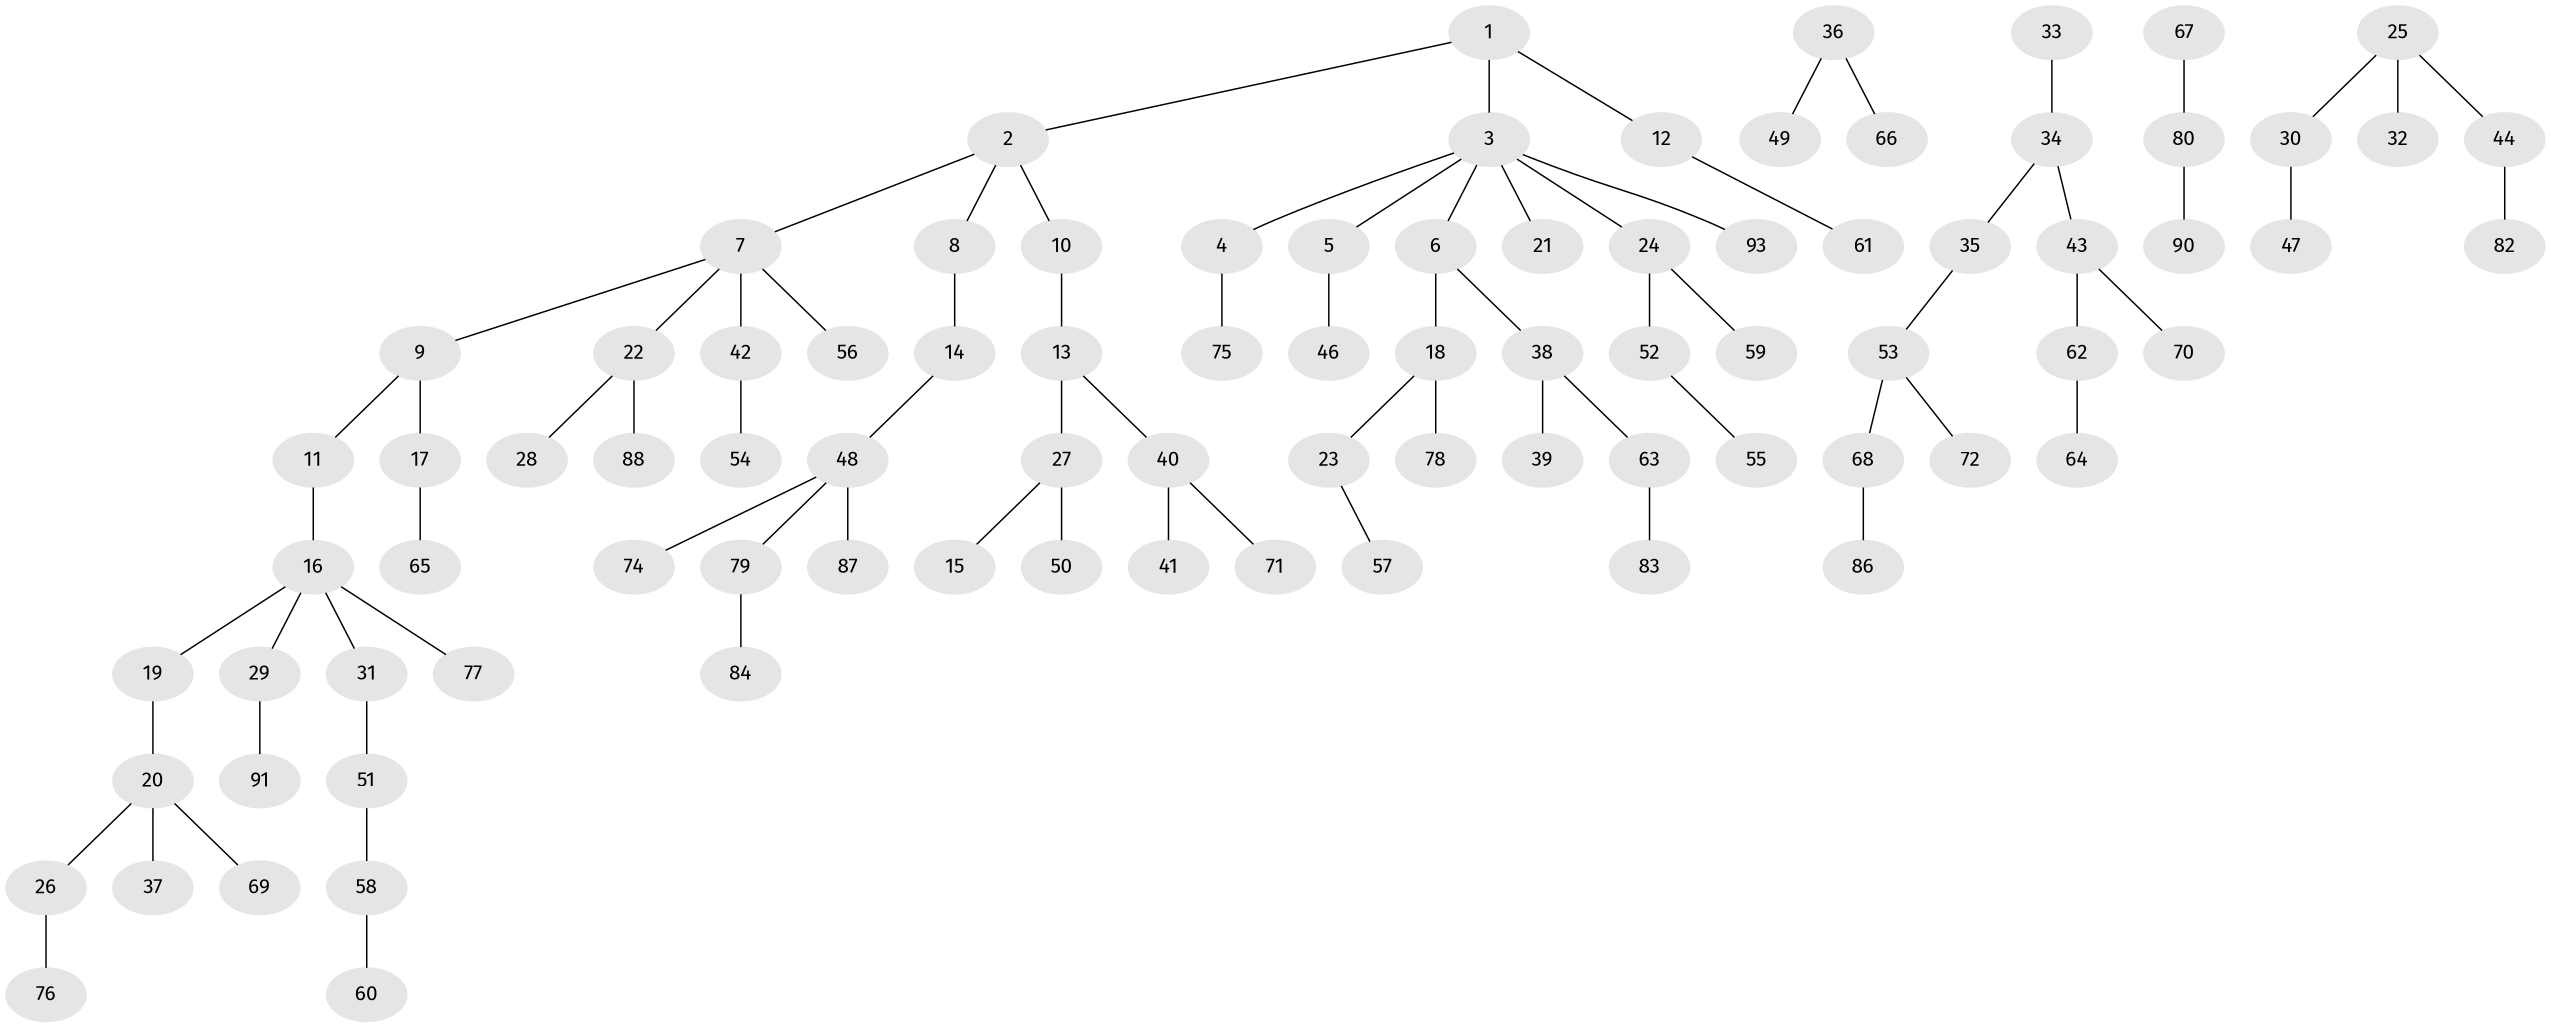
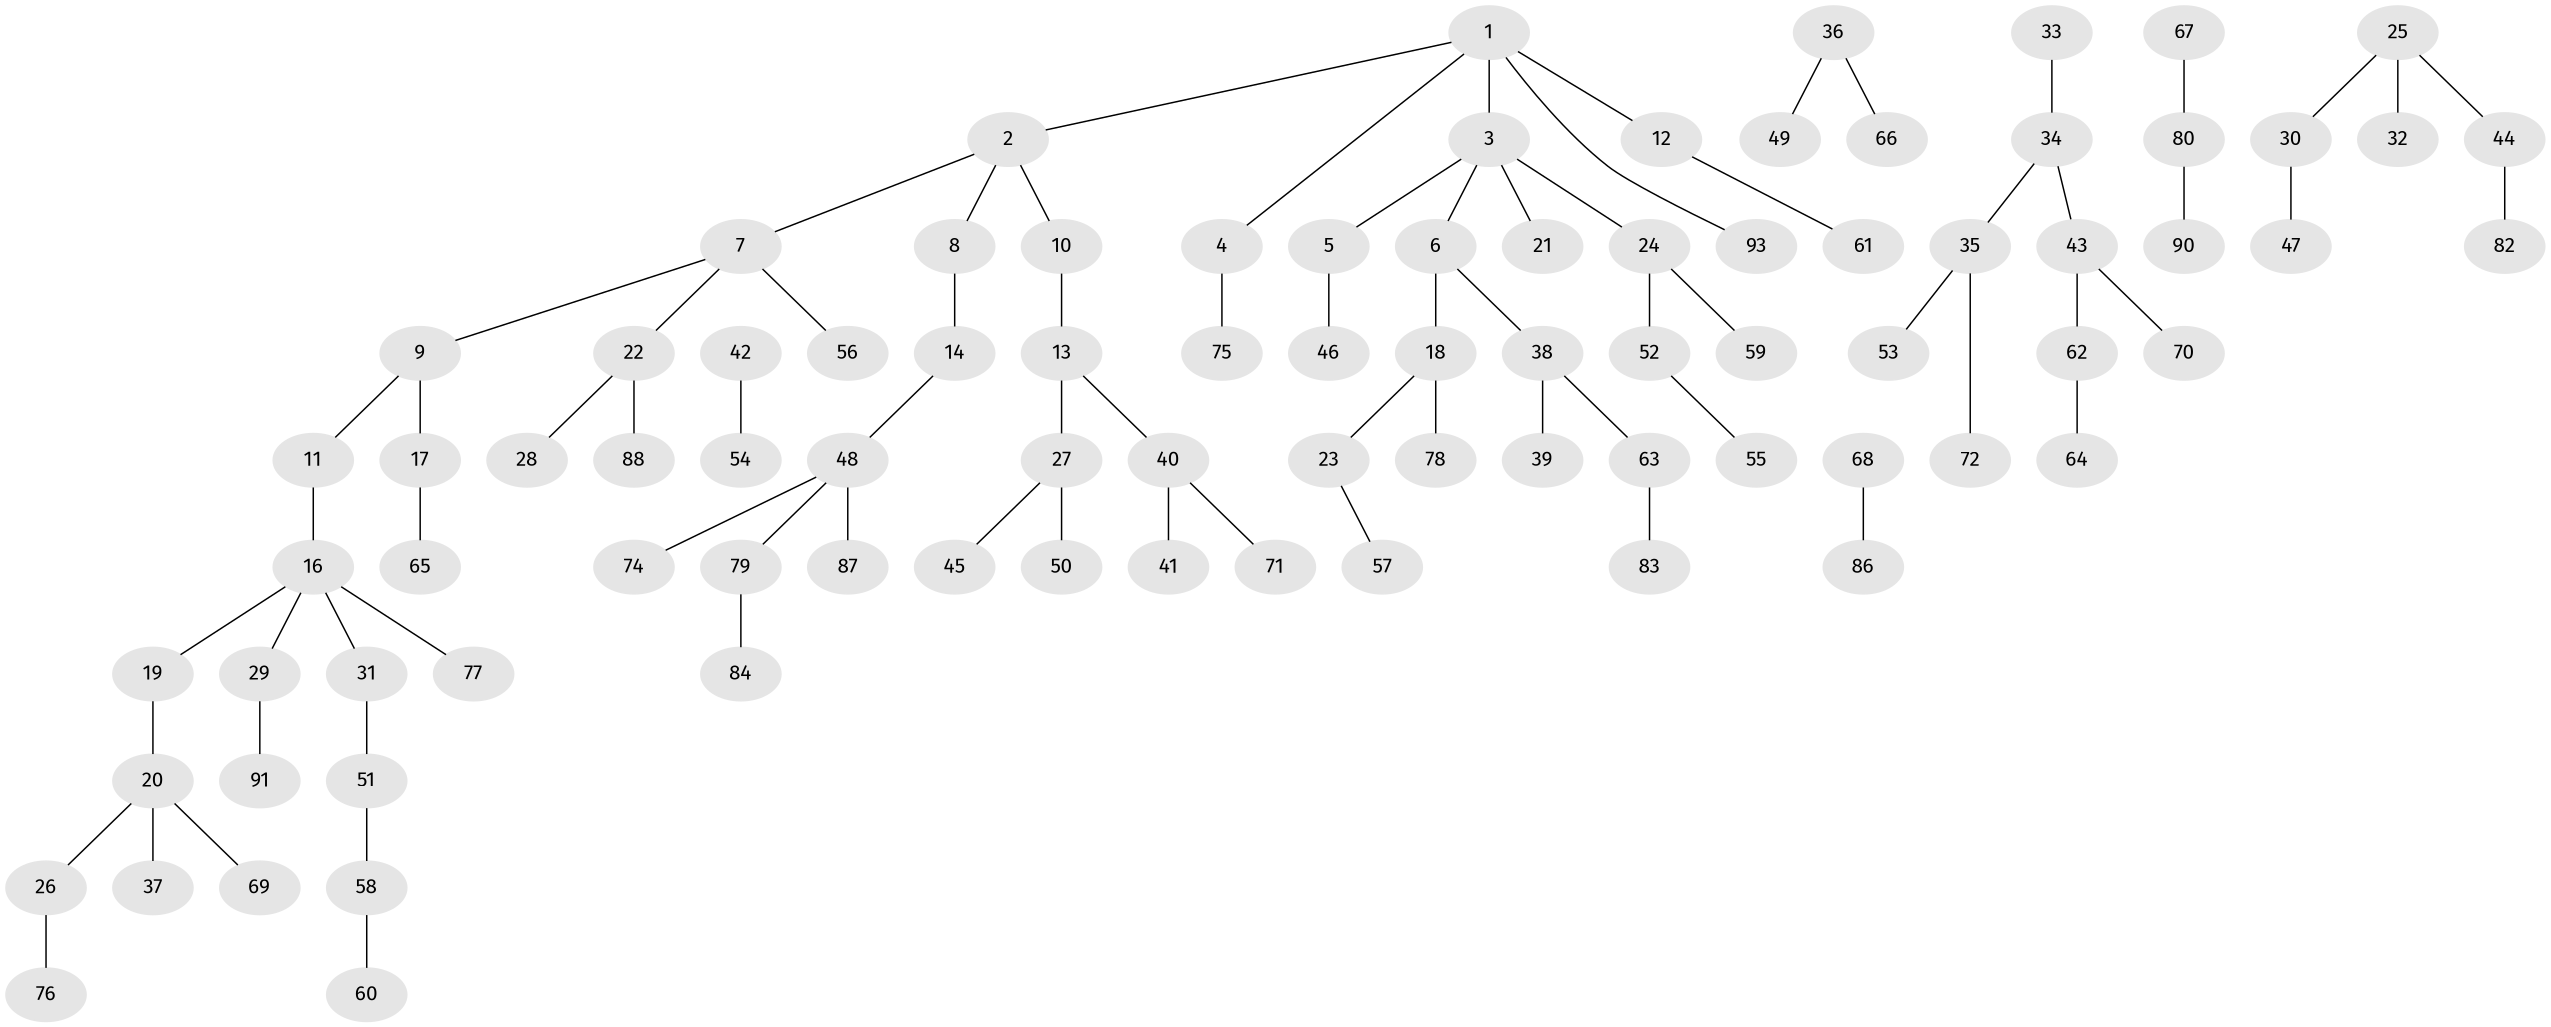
edge "3" -- "4": now "1" -- "4"
edge "3" -- "93": now "1" -- "93"
edge "7" -- "42": removed
edge "53" -- "68": removed
edge "53" -- "72": now "35" -- "72"
node "15": label "15" -> "45"
